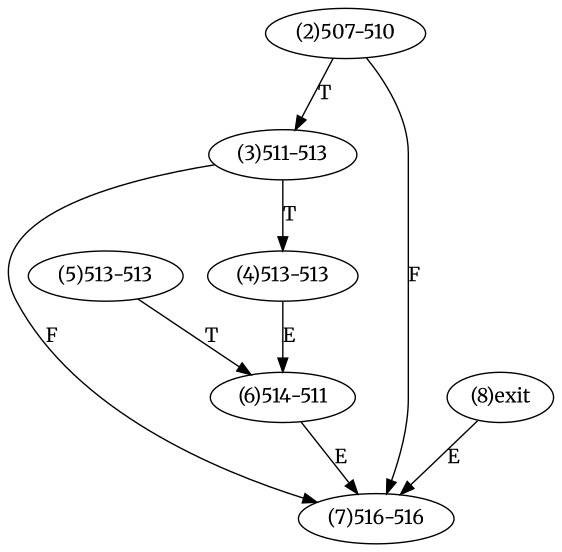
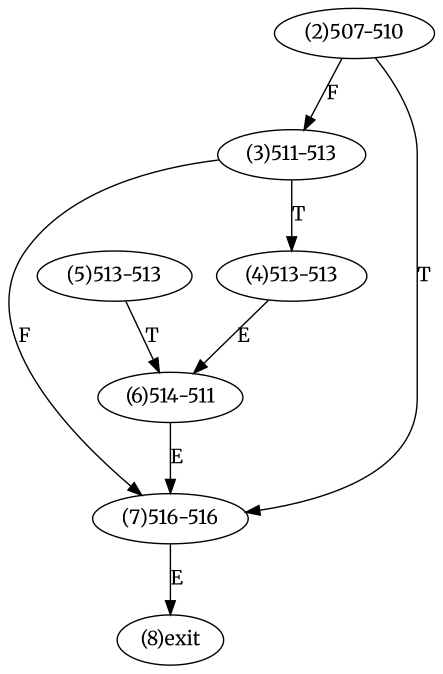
edge "(2)507-510" -> "(3)511-513": label "T" -> "F"
edge "(2)507-510" -> "(7)516-516": label "F" -> "T"
edge "(8)exit" -> "(7)516-516": reversed
